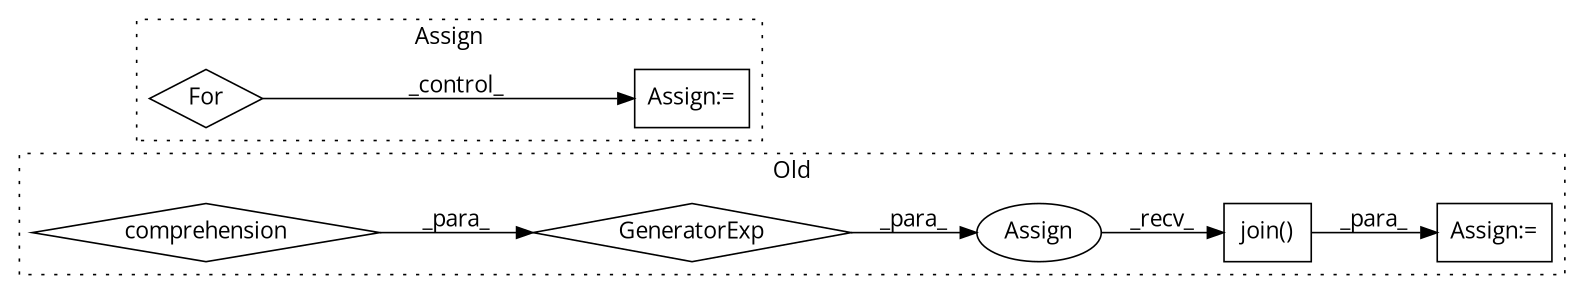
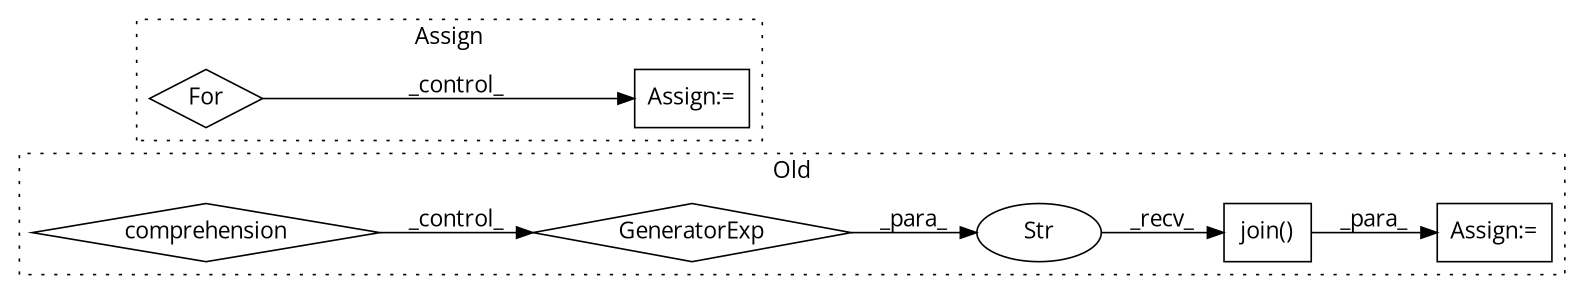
edge "comprehension" -> "GeneratorExp": label "_para_" -> "_control_"
node "Assign": label "Assign" -> "Str"
